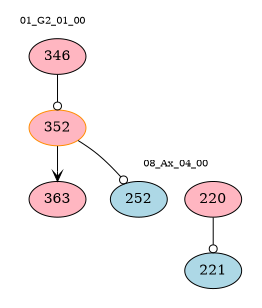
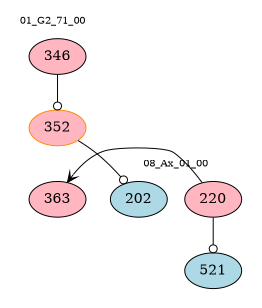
cluster "01_G2_01_00": label "01_G2_01_00" -> "01_G2_71_00"
edge "352" -> "363": now "220" -> "363"
cluster "08_Ax_04_00": label "08_Ax_04_00" -> "08_Ax_01_00"
node "252": label "252" -> "202"
node "221": label "221" -> "521"
